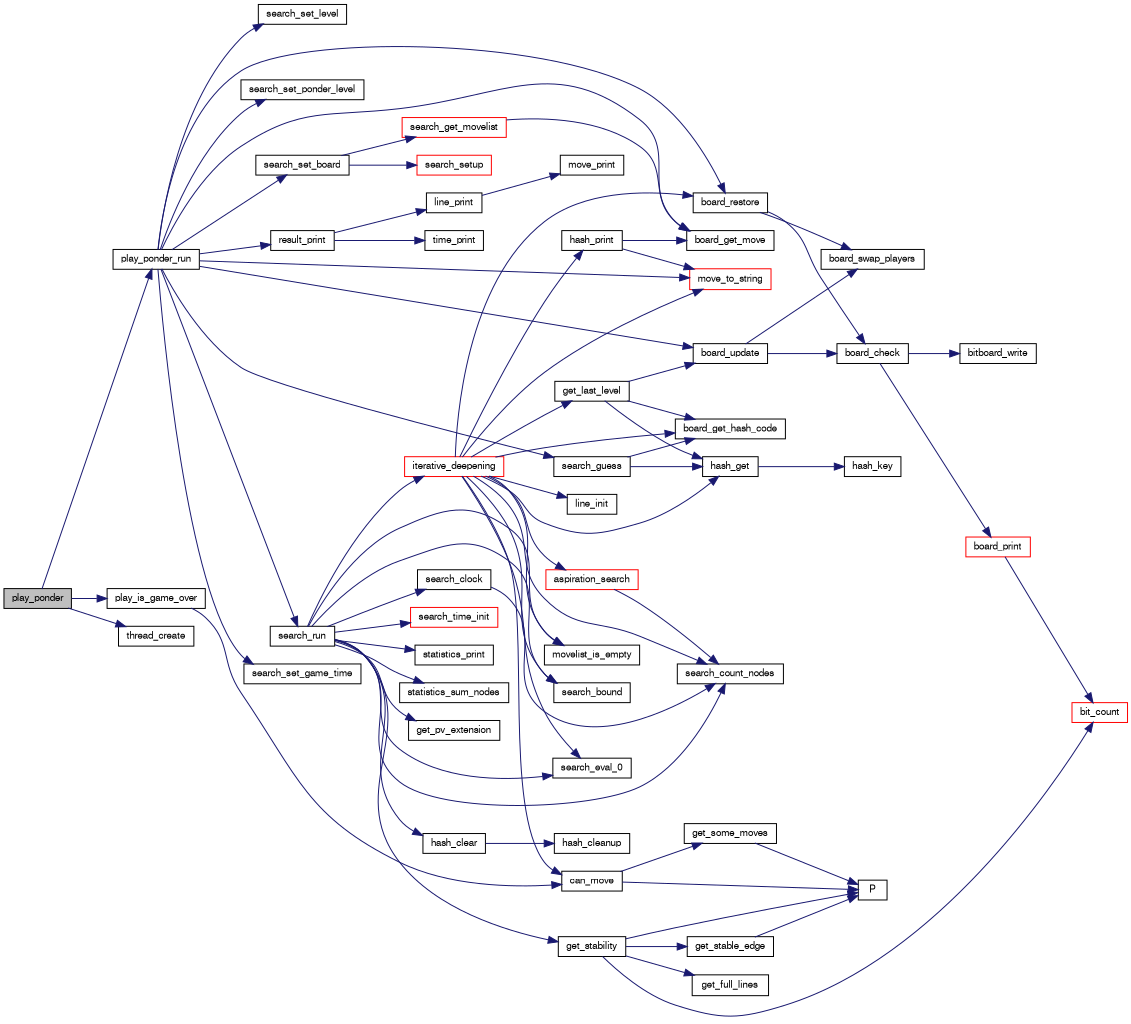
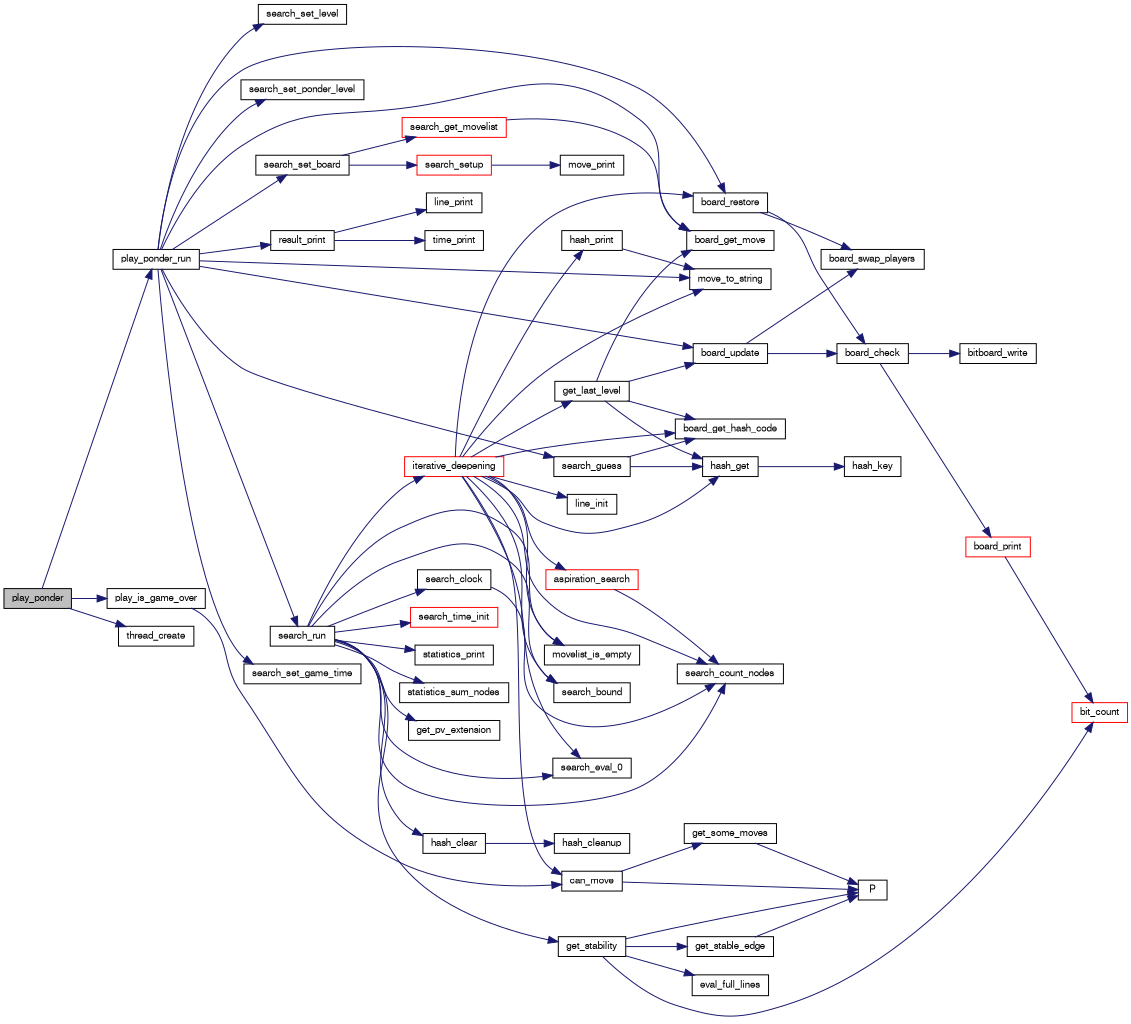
edge "line_print" -> "move_print": now "search_setup" -> "move_print"
edge "hash_print" -> "board_get_move": now "get_last_level" -> "board_get_move"
node "move_to_string": color red -> black
node "get_full_lines": label "get_full_lines" -> "eval_full_lines"
